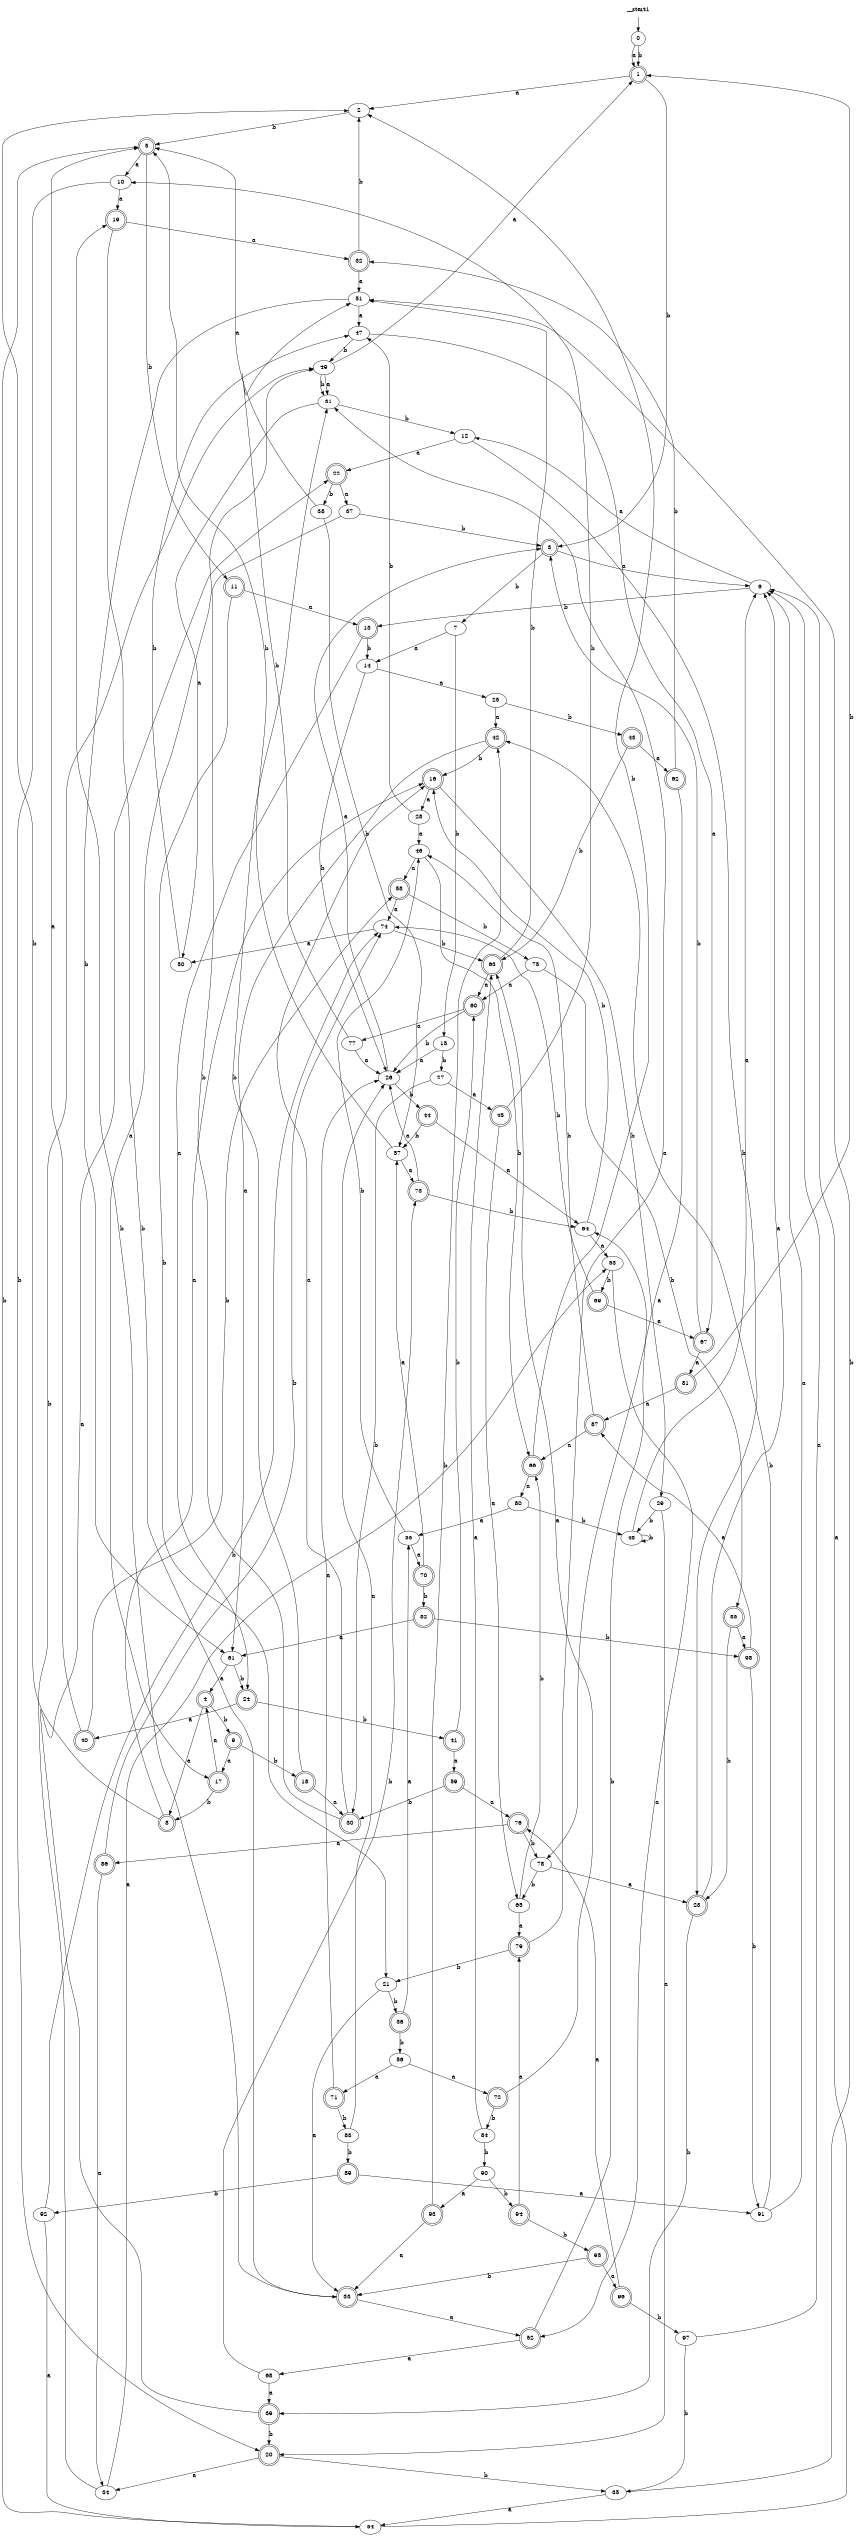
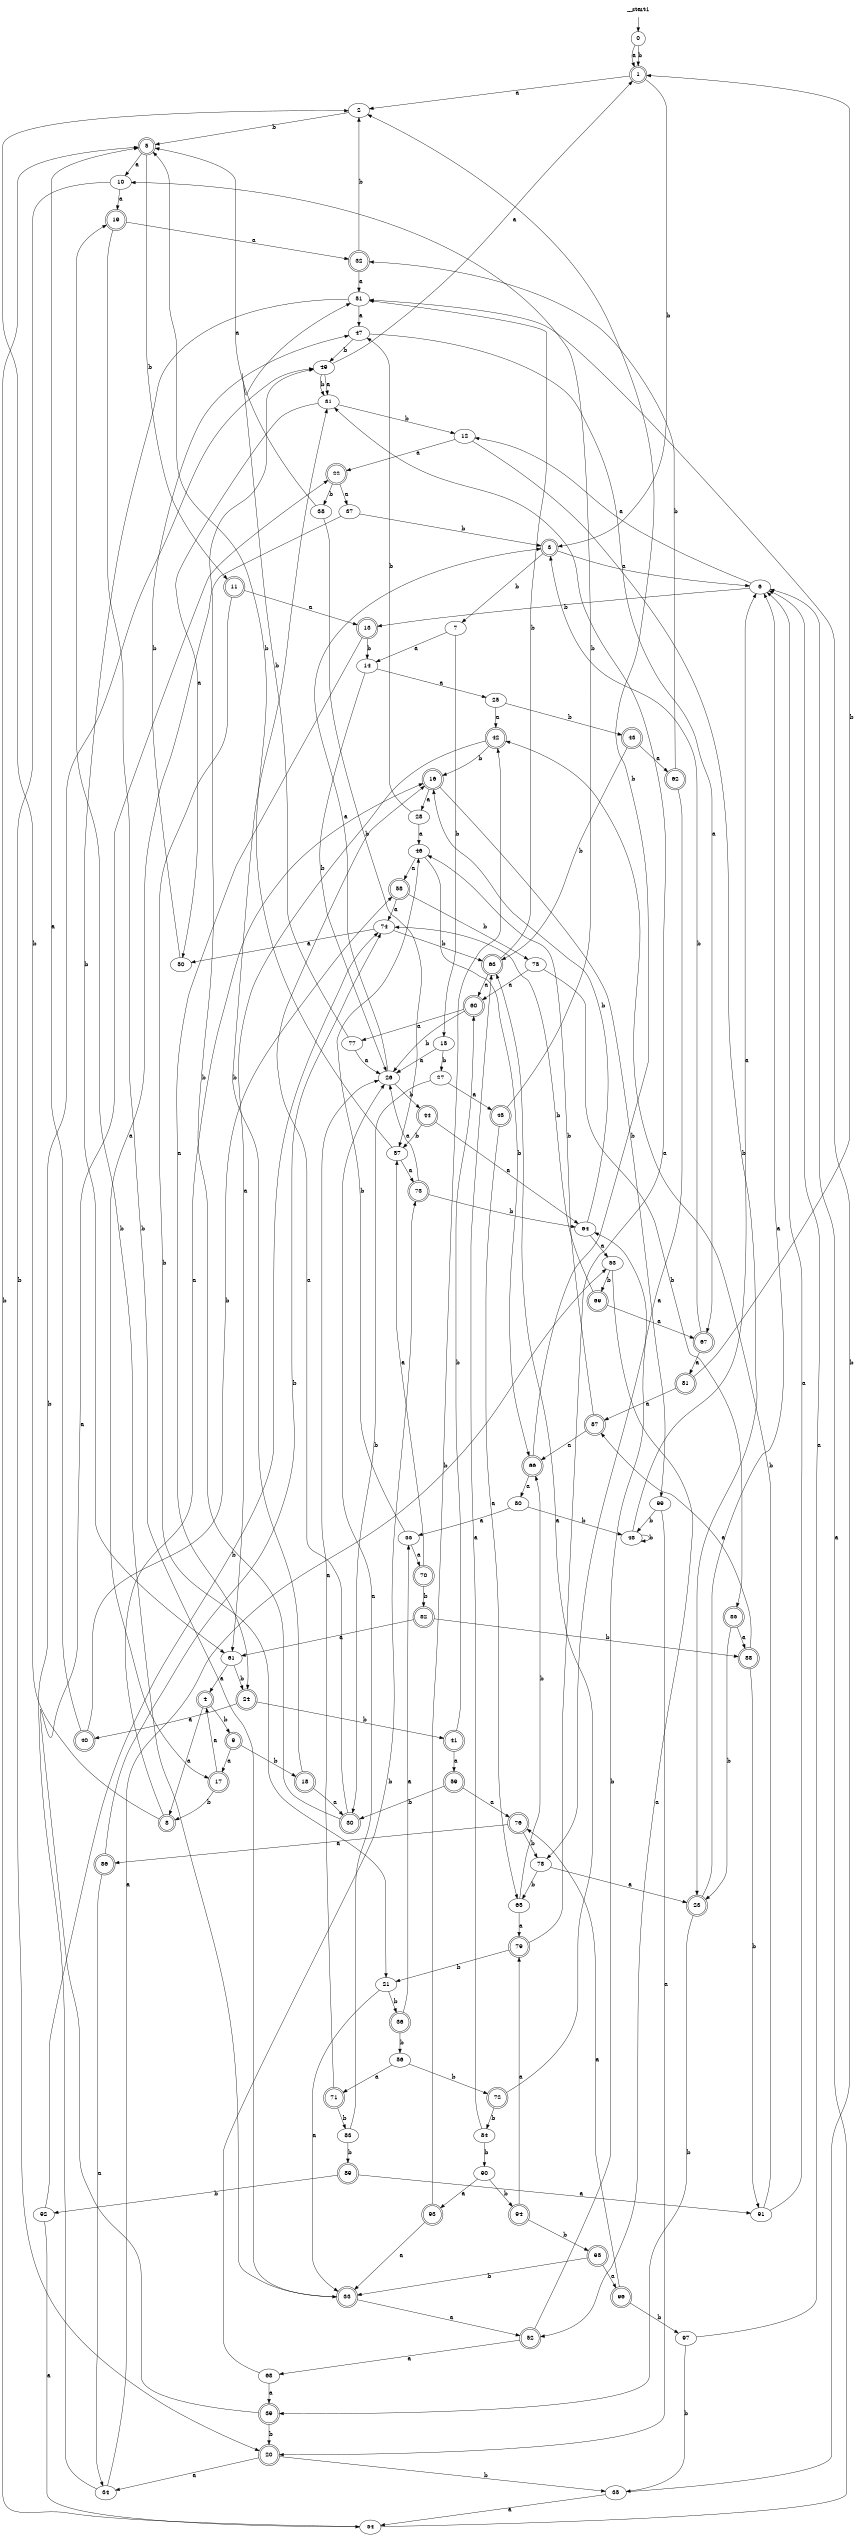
node "29": label "29" -> "99"
node "98": label "98" -> "88"
edge "56" -> "72": label "a" -> "b"
